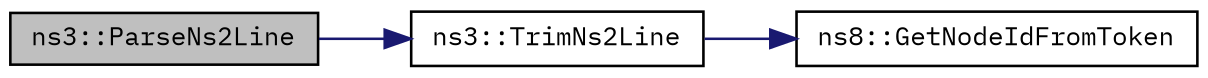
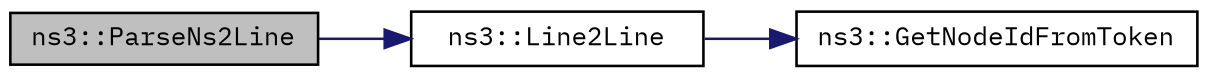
node "ns3::TrimNs2Line": label "ns3::TrimNs2Line" -> "ns3::Line2Line"
node "ns8::GetNodeIdFromToken": label "ns8::GetNodeIdFromToken" -> "ns3::GetNodeIdFromToken"
